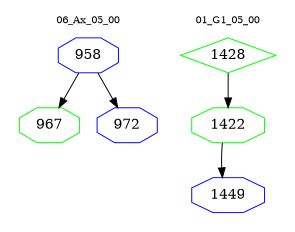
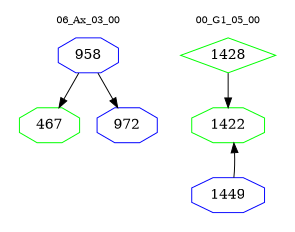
cluster "06_Ax_05_00": label "06_Ax_05_00" -> "06_Ax_03_00"
cluster "01_G1_05_00": label "01_G1_05_00" -> "00_G1_05_00"
node "967": label "967" -> "467"
edge "1422" -> "1449": reversed
